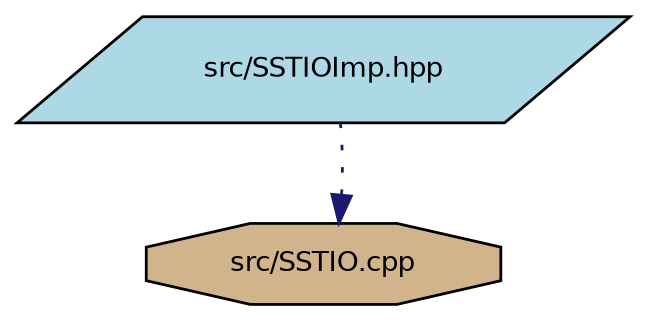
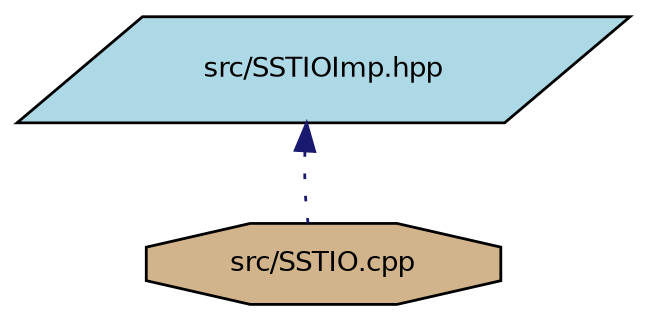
edge "src/SSTIOImp.hpp" -> "src/SSTIO.cpp": reversed
